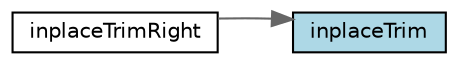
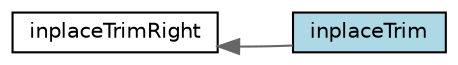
edge "inplaceTrimRight" -> "inplaceTrim": reversed
